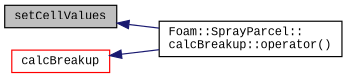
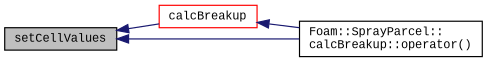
edge "calcBreakup" -> "setCellValues": added
